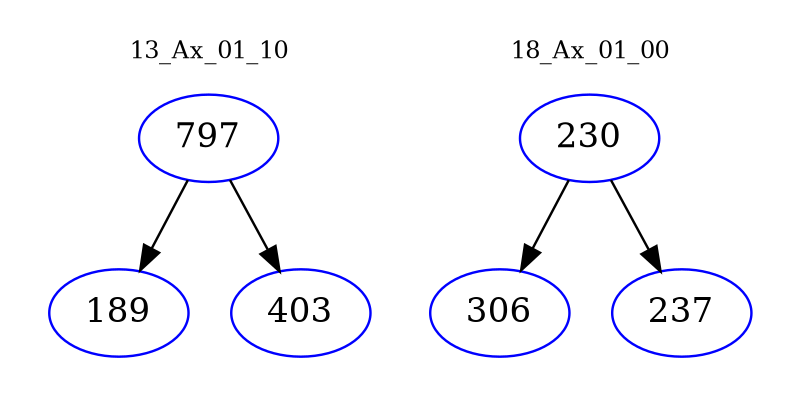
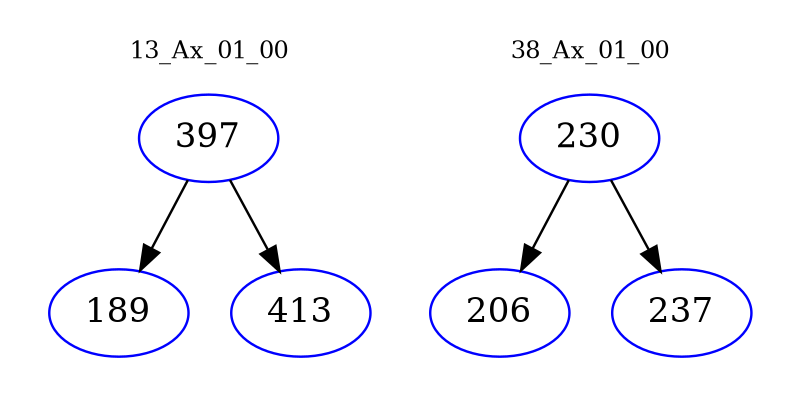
cluster "13_Ax_01_10": label "13_Ax_01_10" -> "13_Ax_01_00"
cluster "18_Ax_01_00": label "18_Ax_01_00" -> "38_Ax_01_00"
node "797": label "797" -> "397"
node "403": label "403" -> "413"
node "306": label "306" -> "206"
